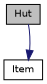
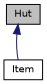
edge "Hut" -> "Item": reversed
